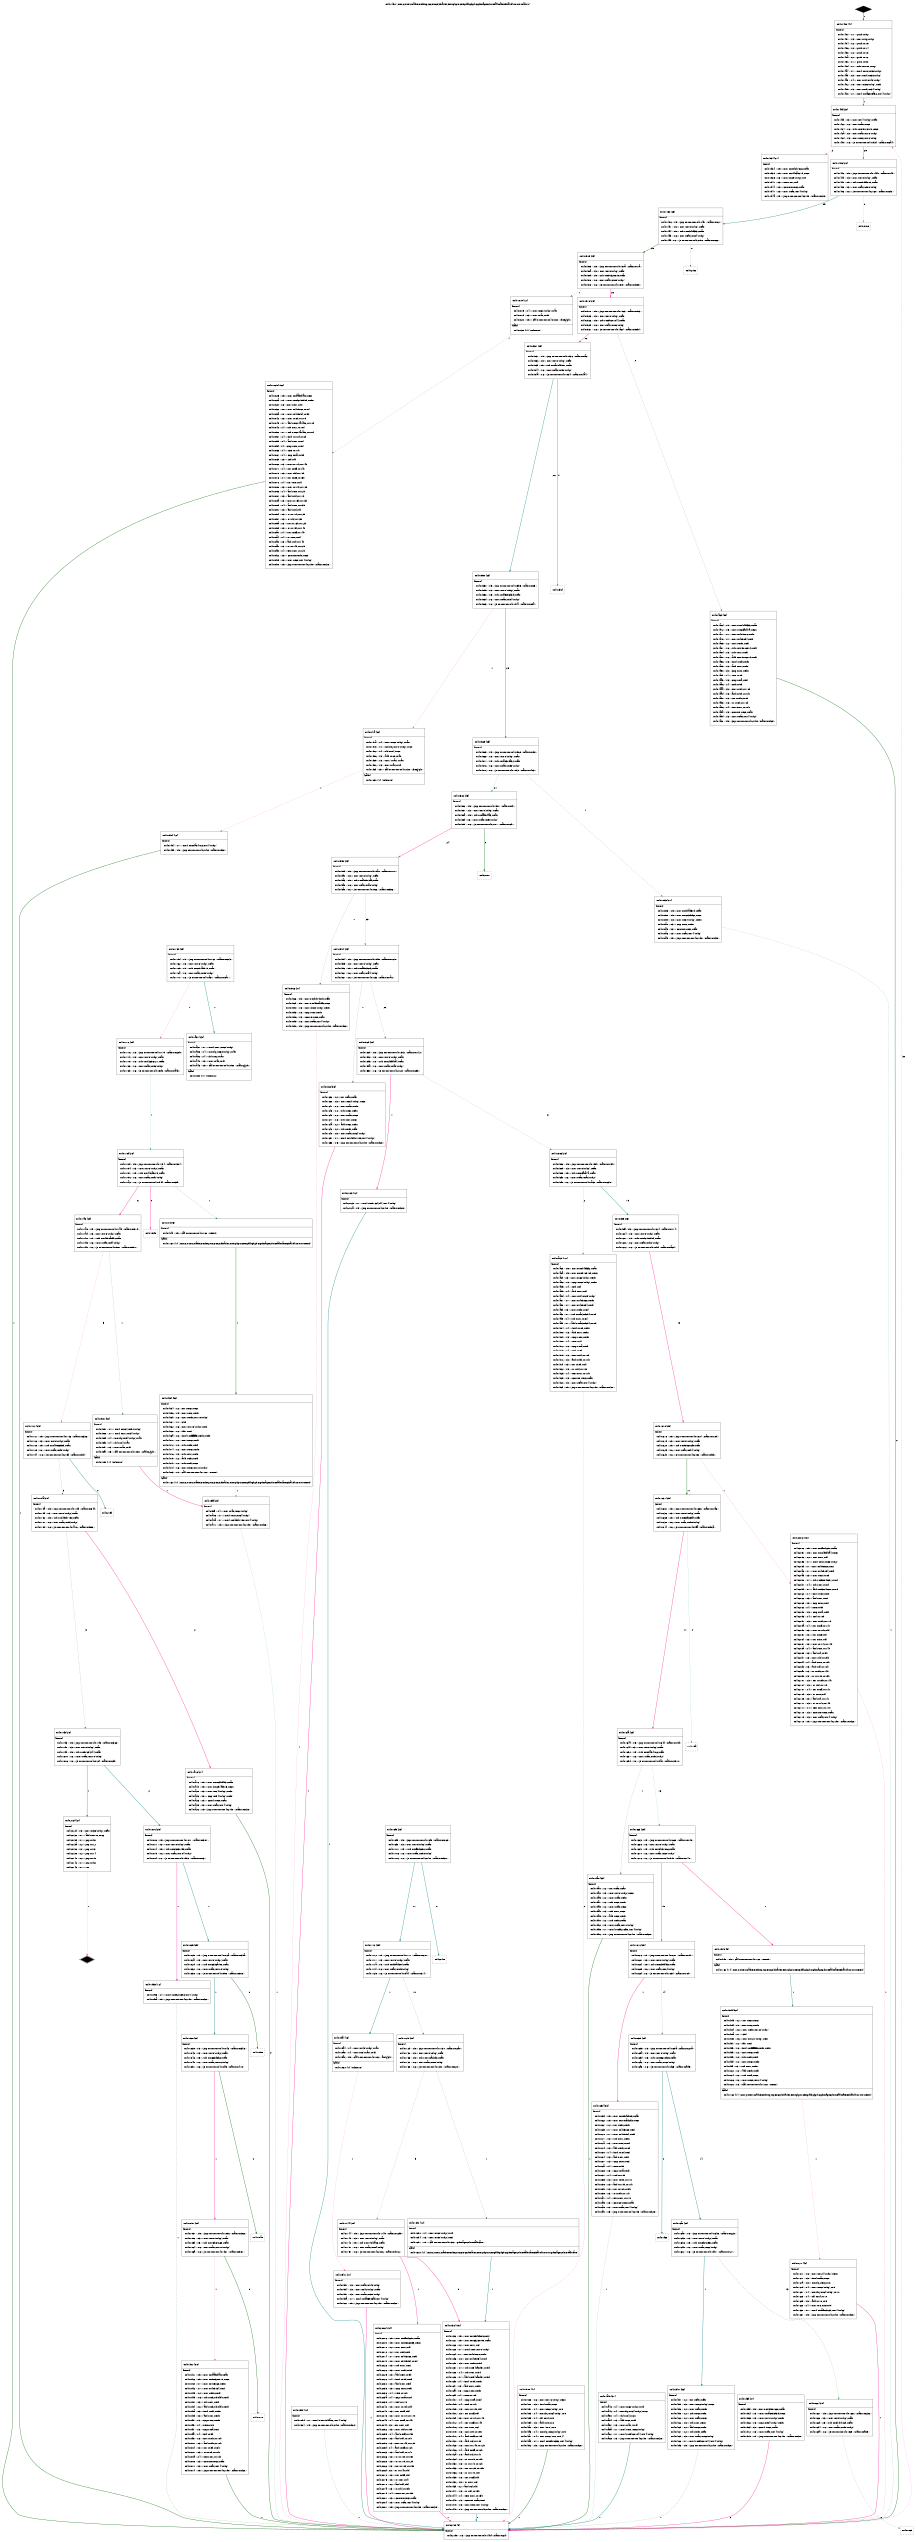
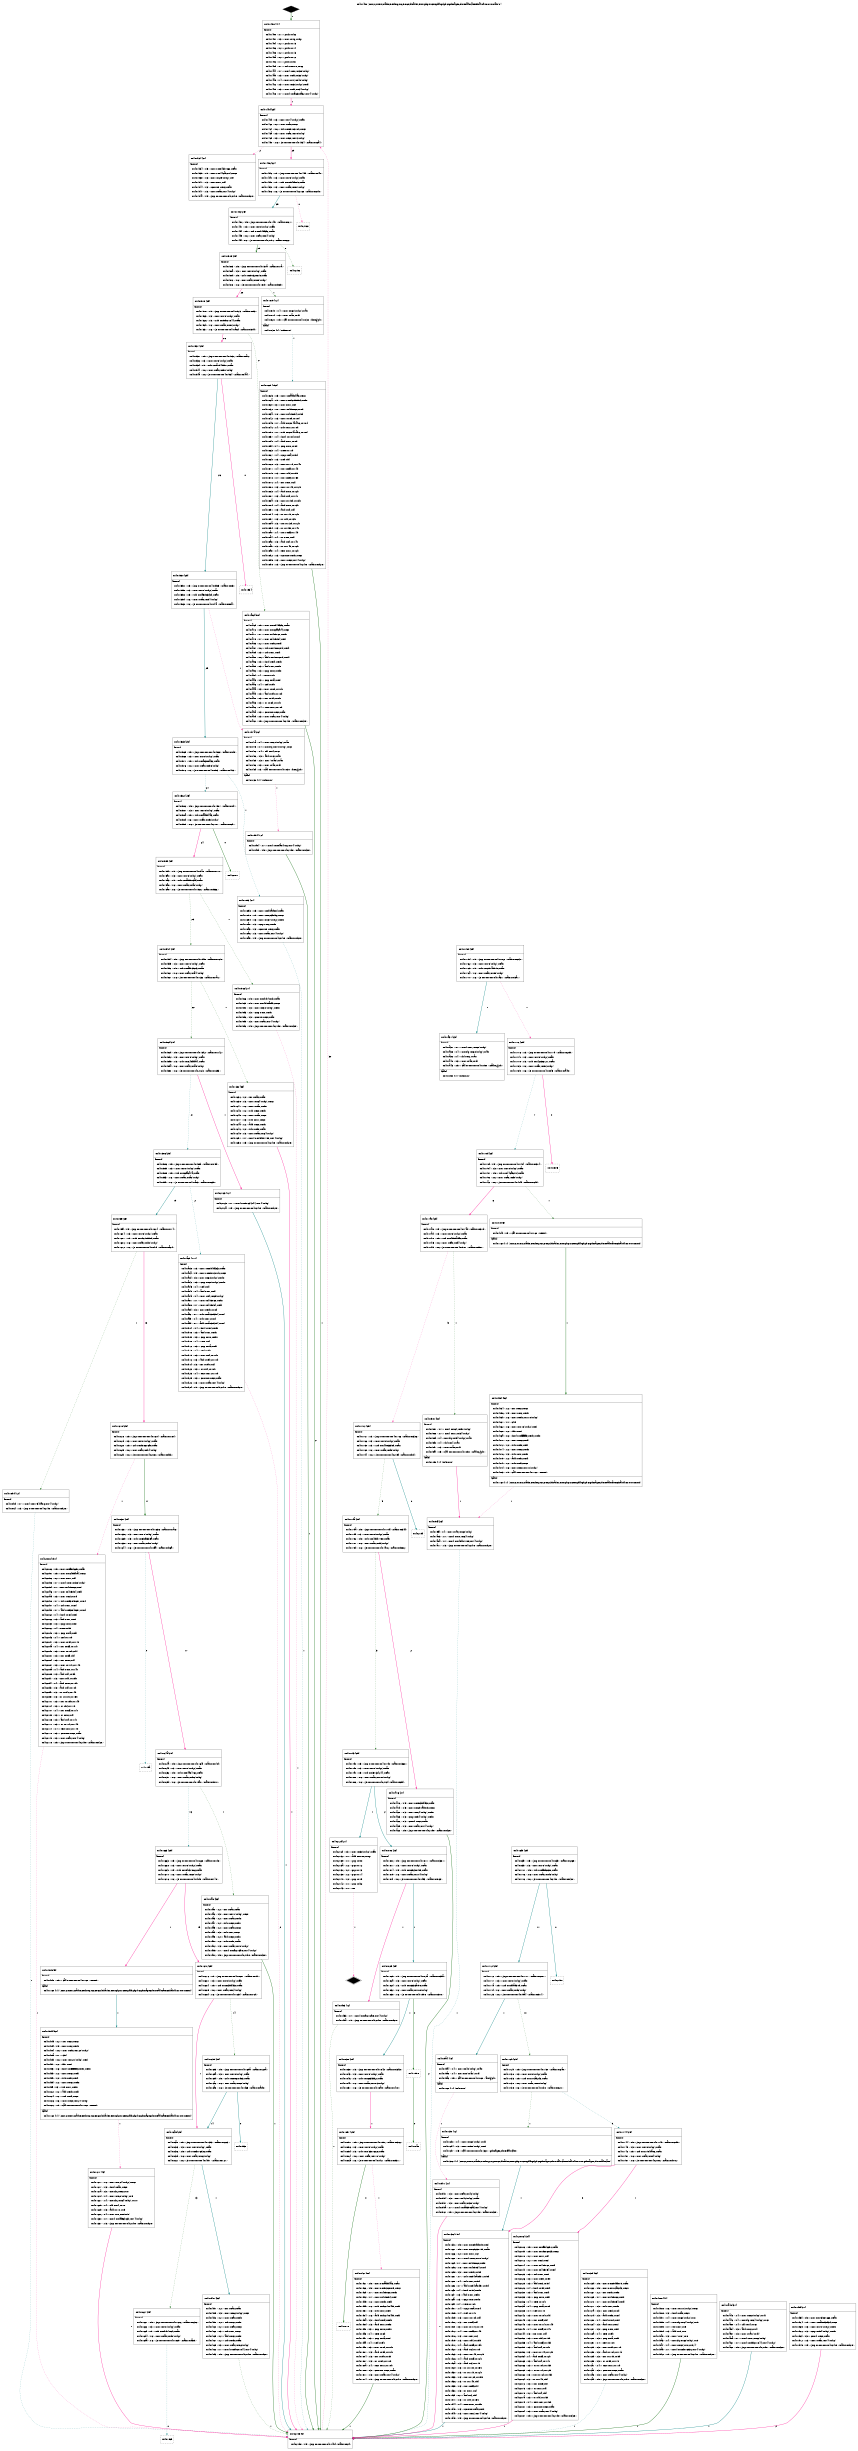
edge "0x40178f [25]" -> "0x401ed5": now "0x401776 [25]" -> "0x401ed5"
edge "0x4015ff [25]" -> "0x401ebd [12]": added, label "1"
edge "0x40167c [25]" -> "0x401c5d [83]": now "0x40167c [25]" -> "0x4016ae [25]"
edge "0x40183e [25]" -> "0x4018ae": now "0x401998" -> "0x4018ae"
